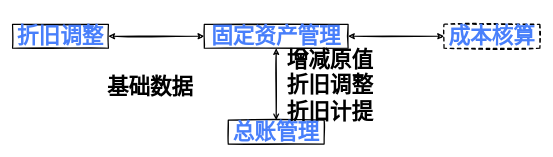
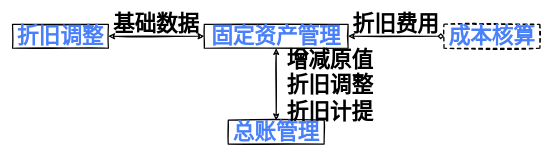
node "折旧费用": added
edge "固定资产管理" -- "成本核算": arrowhead classic -> diamond
node "基础数据": moved (150, 87) -> (156, 24)
edge "固定资产管理" -- "总账管理": arrowhead open -> classic
